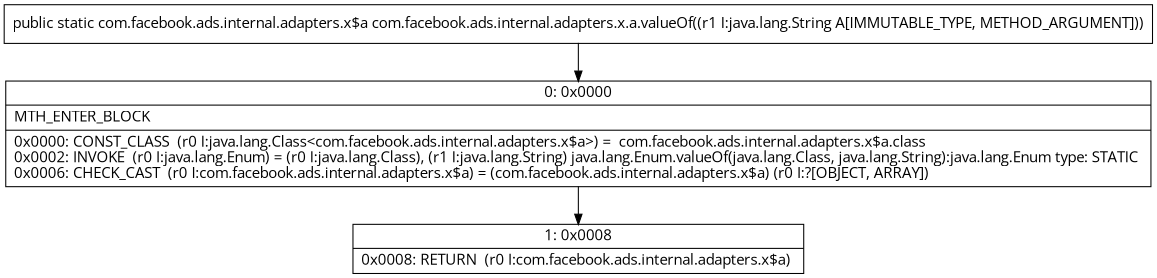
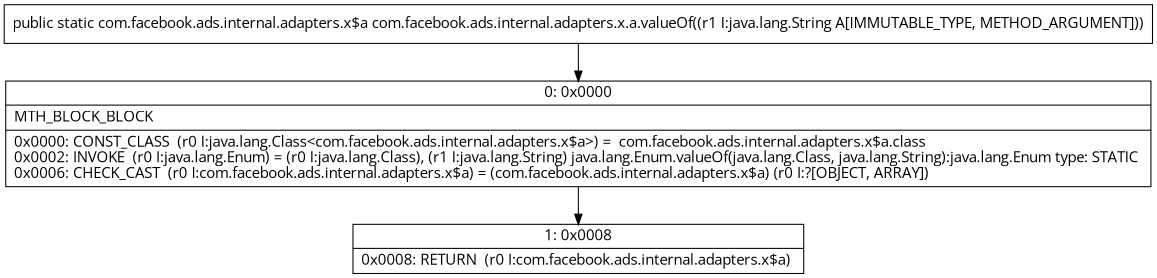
node "0: 0x0000": text "MTH_ENTER_BLOCK" -> "MTH_BLOCK_BLOCK"
